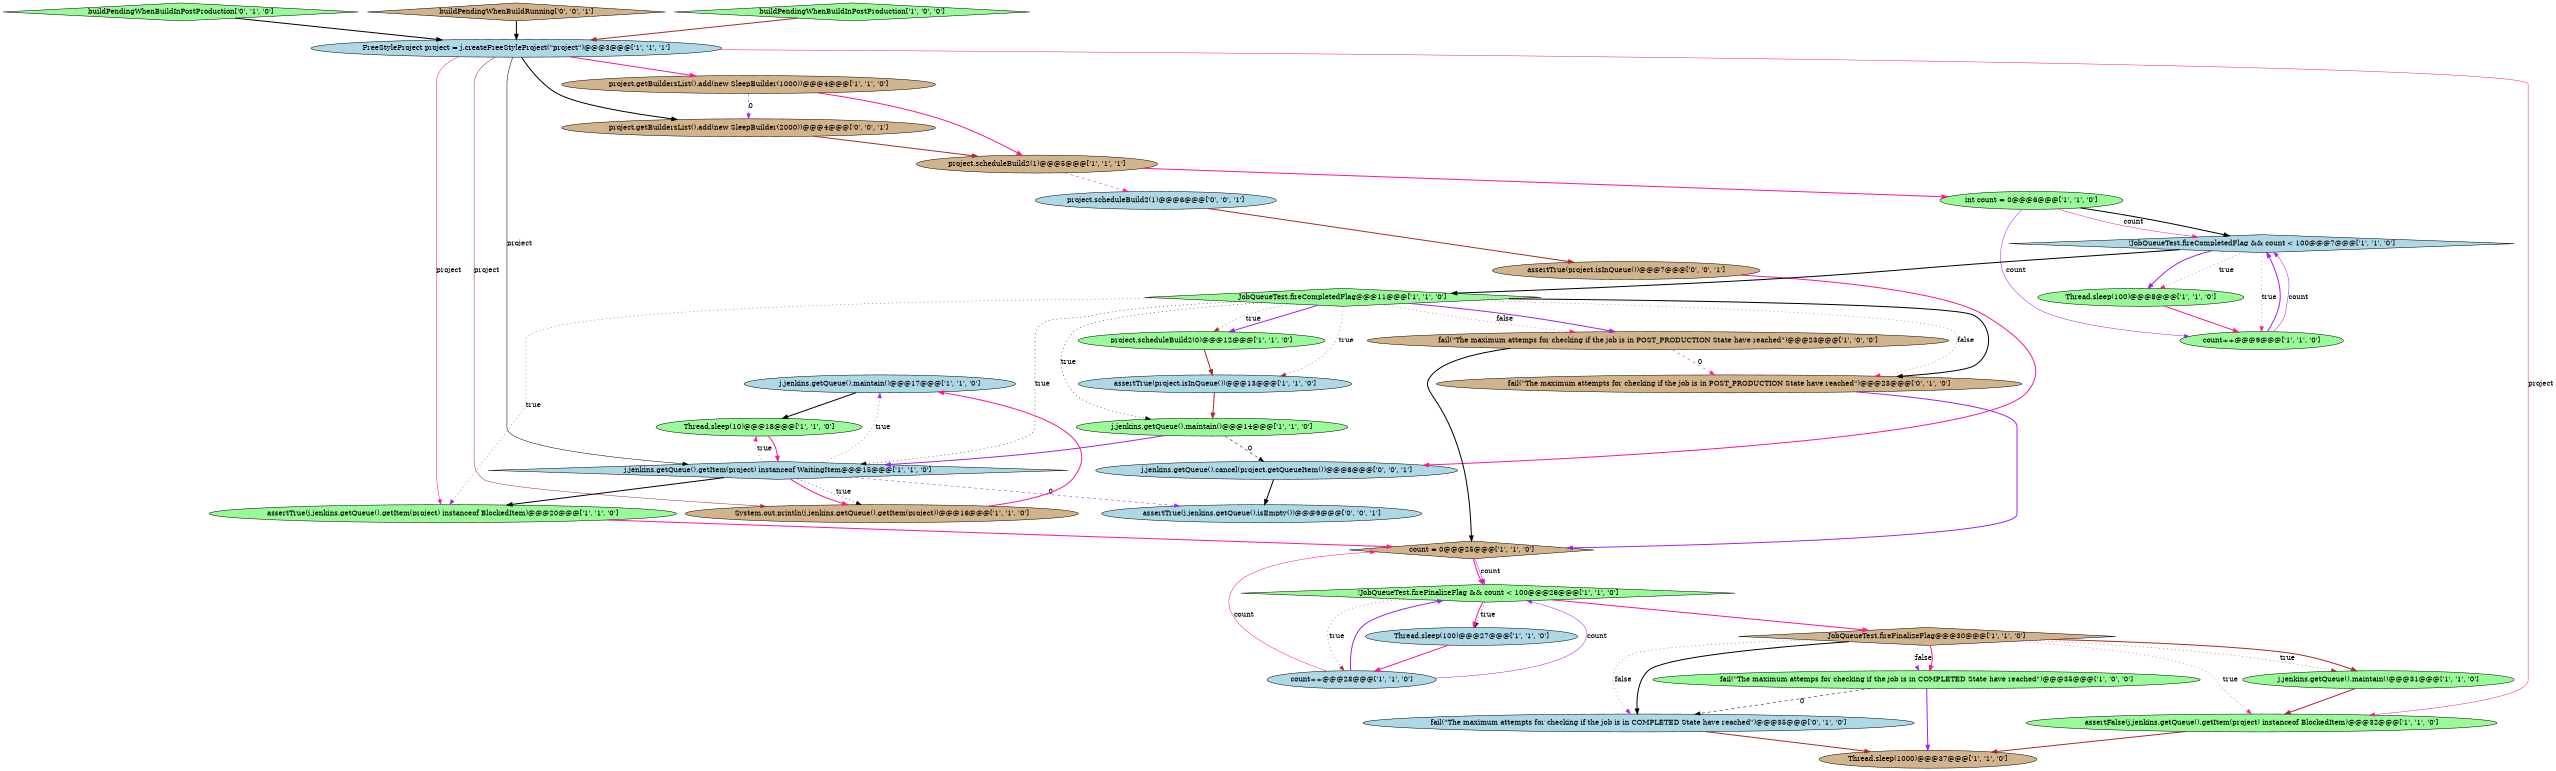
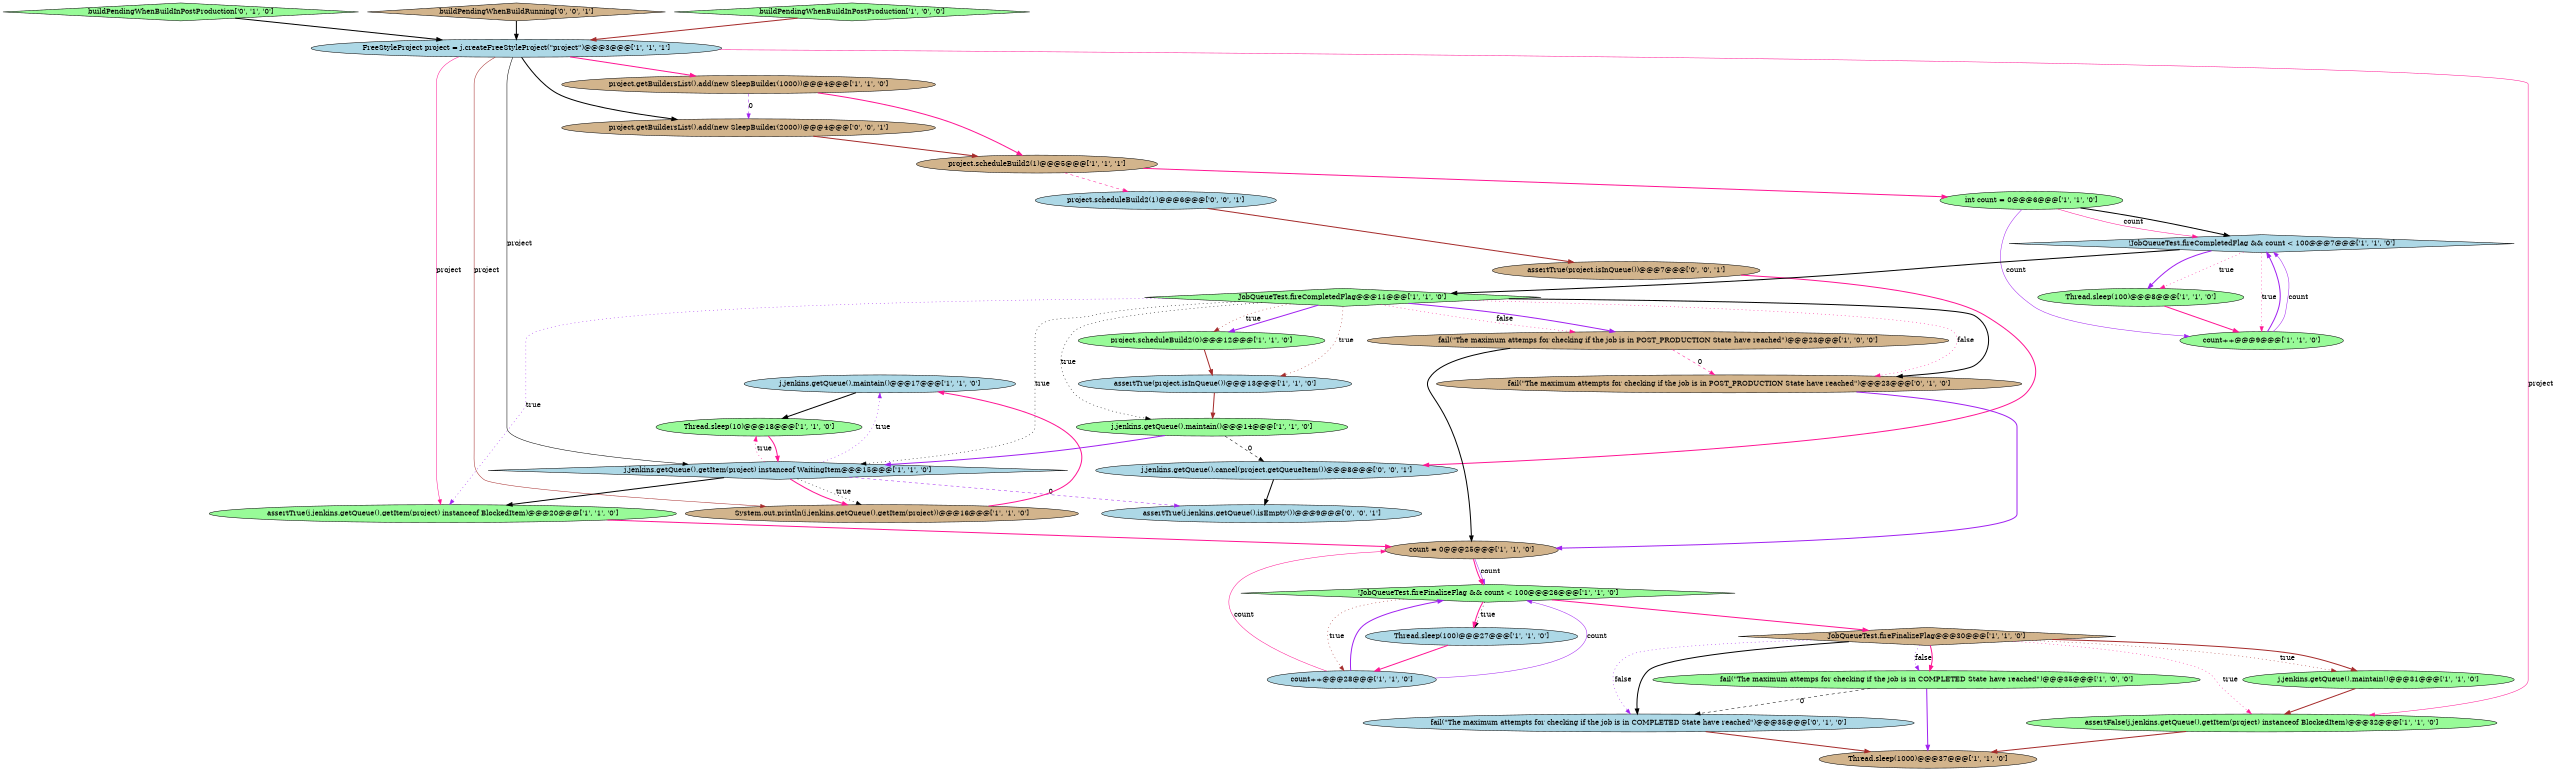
node "count = 0@@@25@@@['1', '1', '0']": shape diamond -> ellipse
